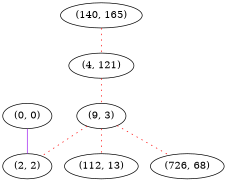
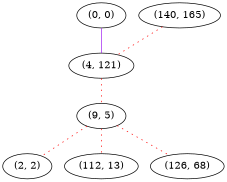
node "(9, 3)": label "(9, 3)" -> "(9, 5)"
edge "(0, 0)" -- "(2, 2)": now "(0, 0)" -- "(4, 121)"
node "(726, 68)": label "(726, 68)" -> "(126, 68)"
